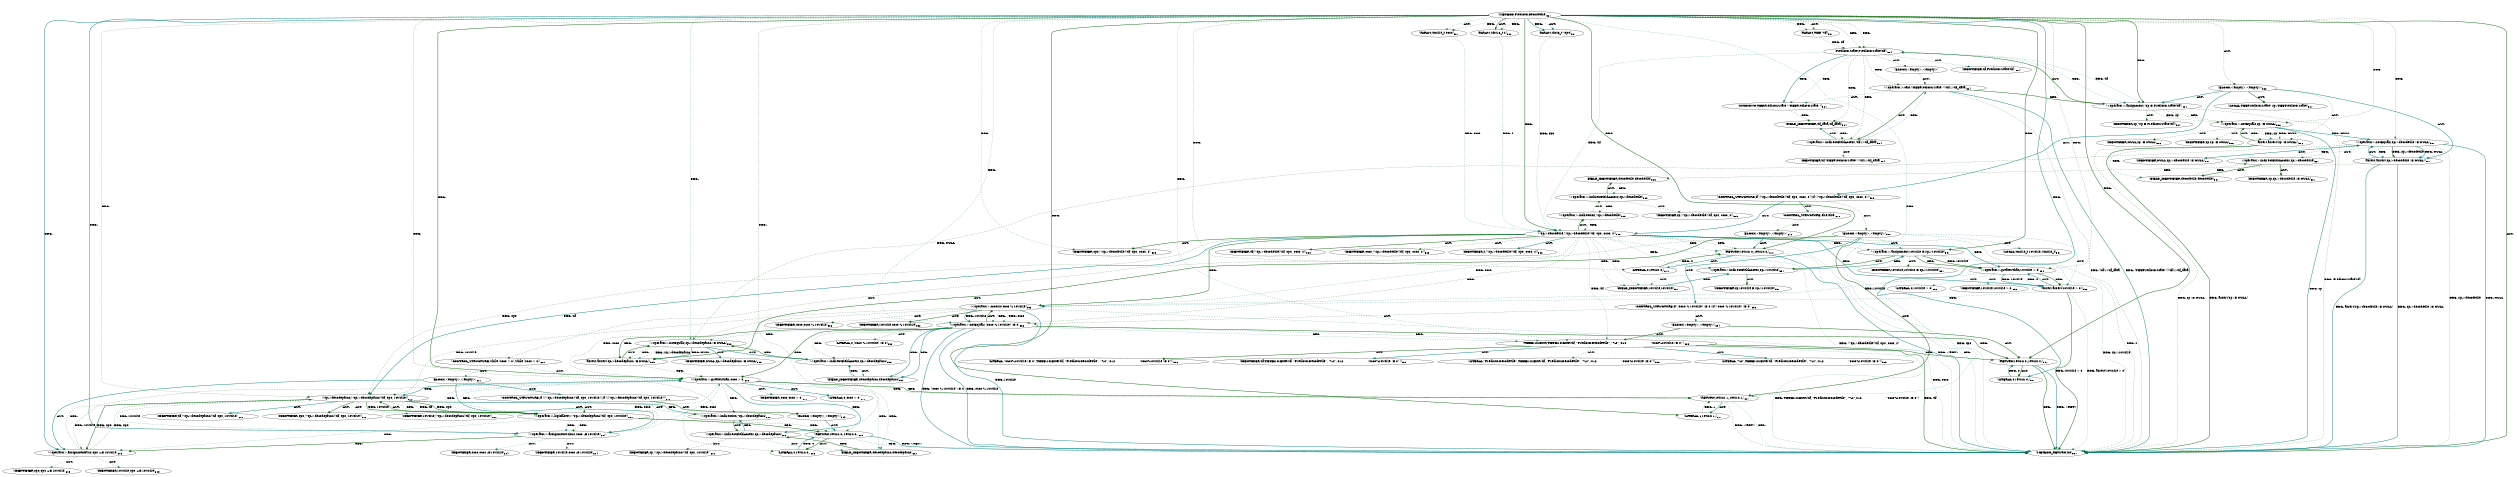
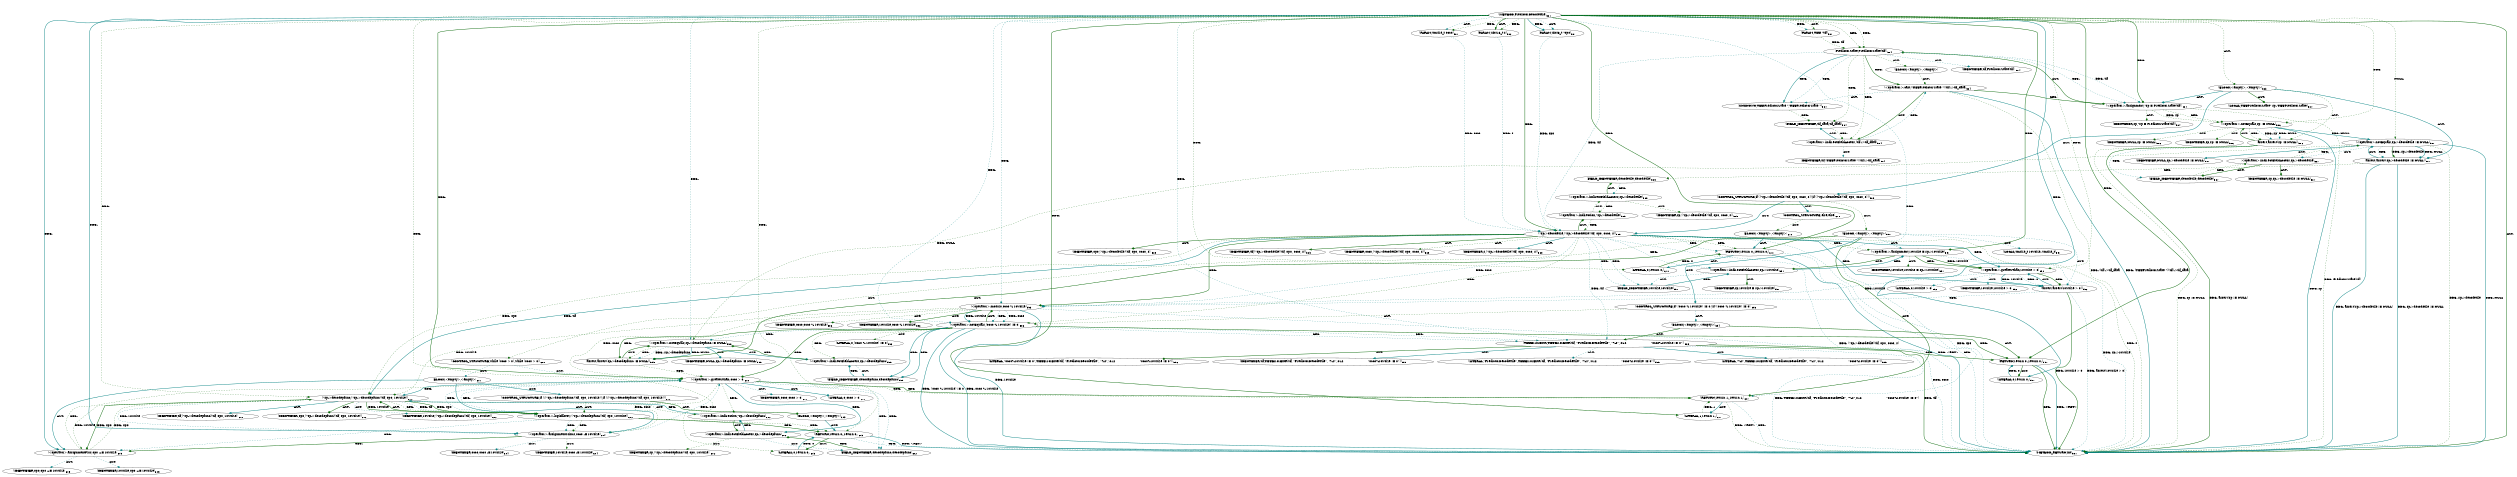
edge "(METHOD,PredictorDecodeTile)" -> "(IDENTIFIER,op0,(*sp->decodetile)(tif, op0, occ0, s))": now "(METHOD,PredictorDecodeTile)" -> "(<operator>.modulo,occ0 % rowsize)"
edge "(PredictorState,PredictorState(tif))" -> "(<operator>.cast,(TIFFPredictorState *)(tif)->tif_data)": style dashed -> bold
edge "(METHOD,PredictorDecodeTile)" -> "(<operator>.notEquals,sp->decodetile != NULL)": label "DDG: " -> "NULL: "
